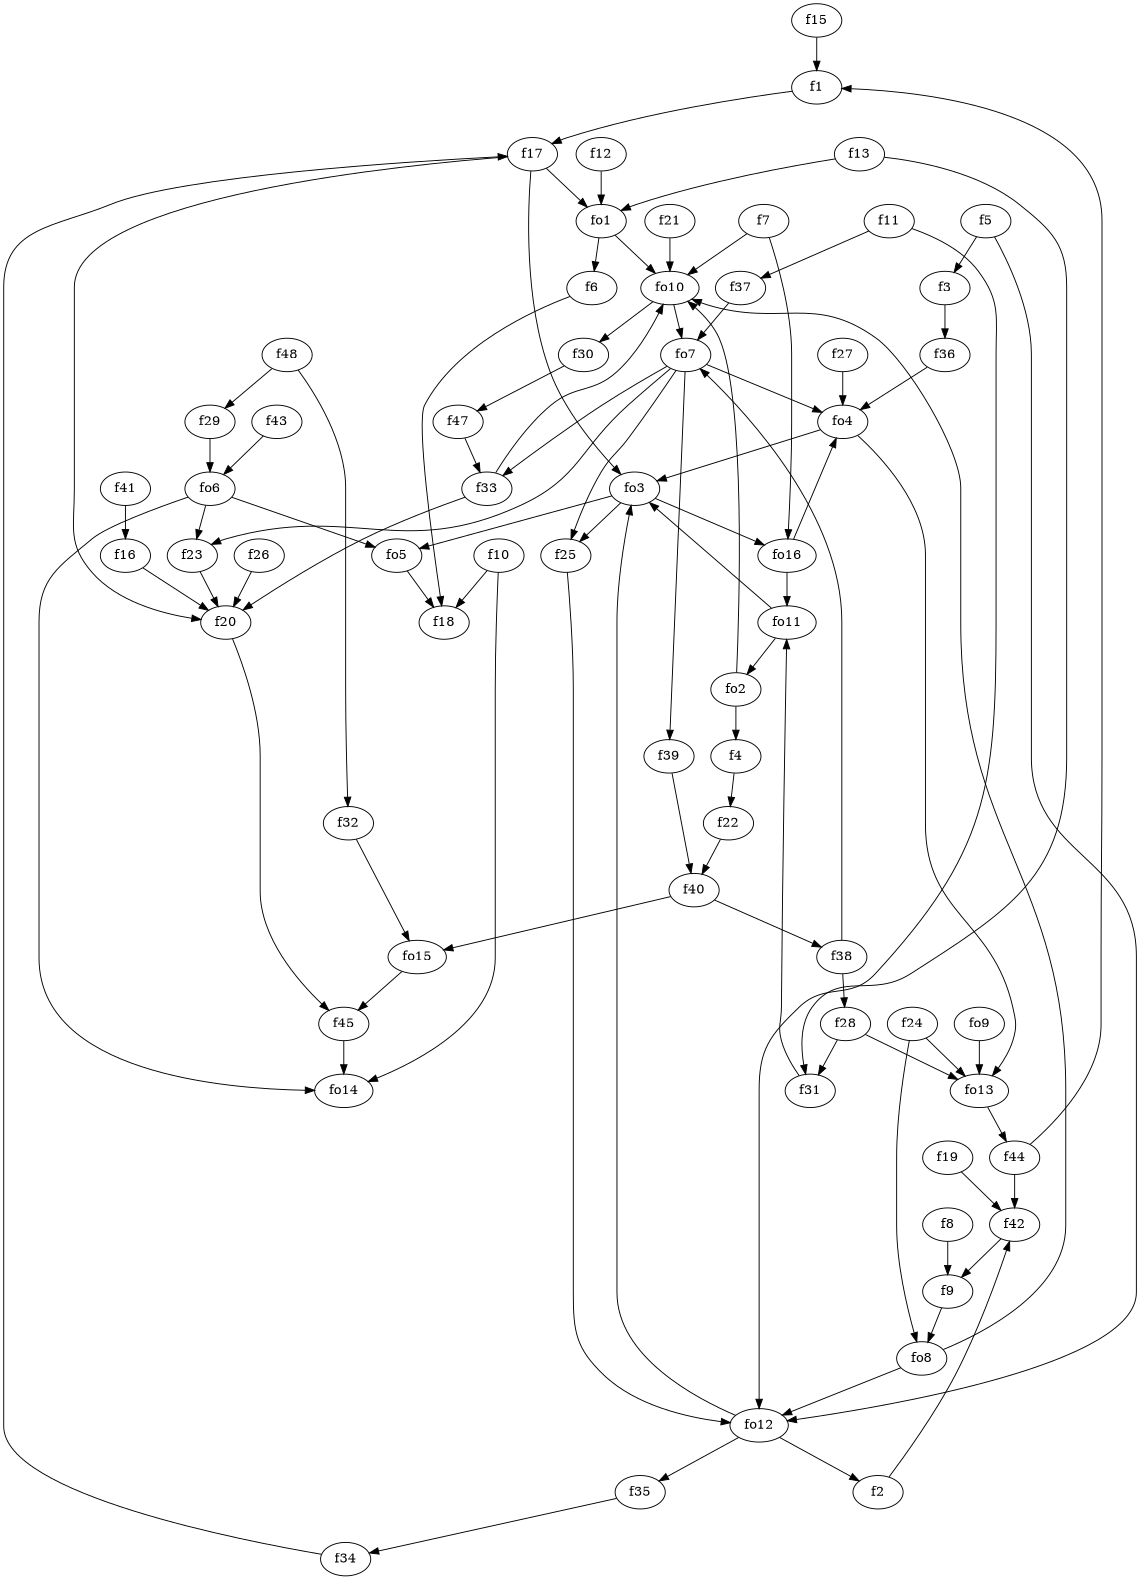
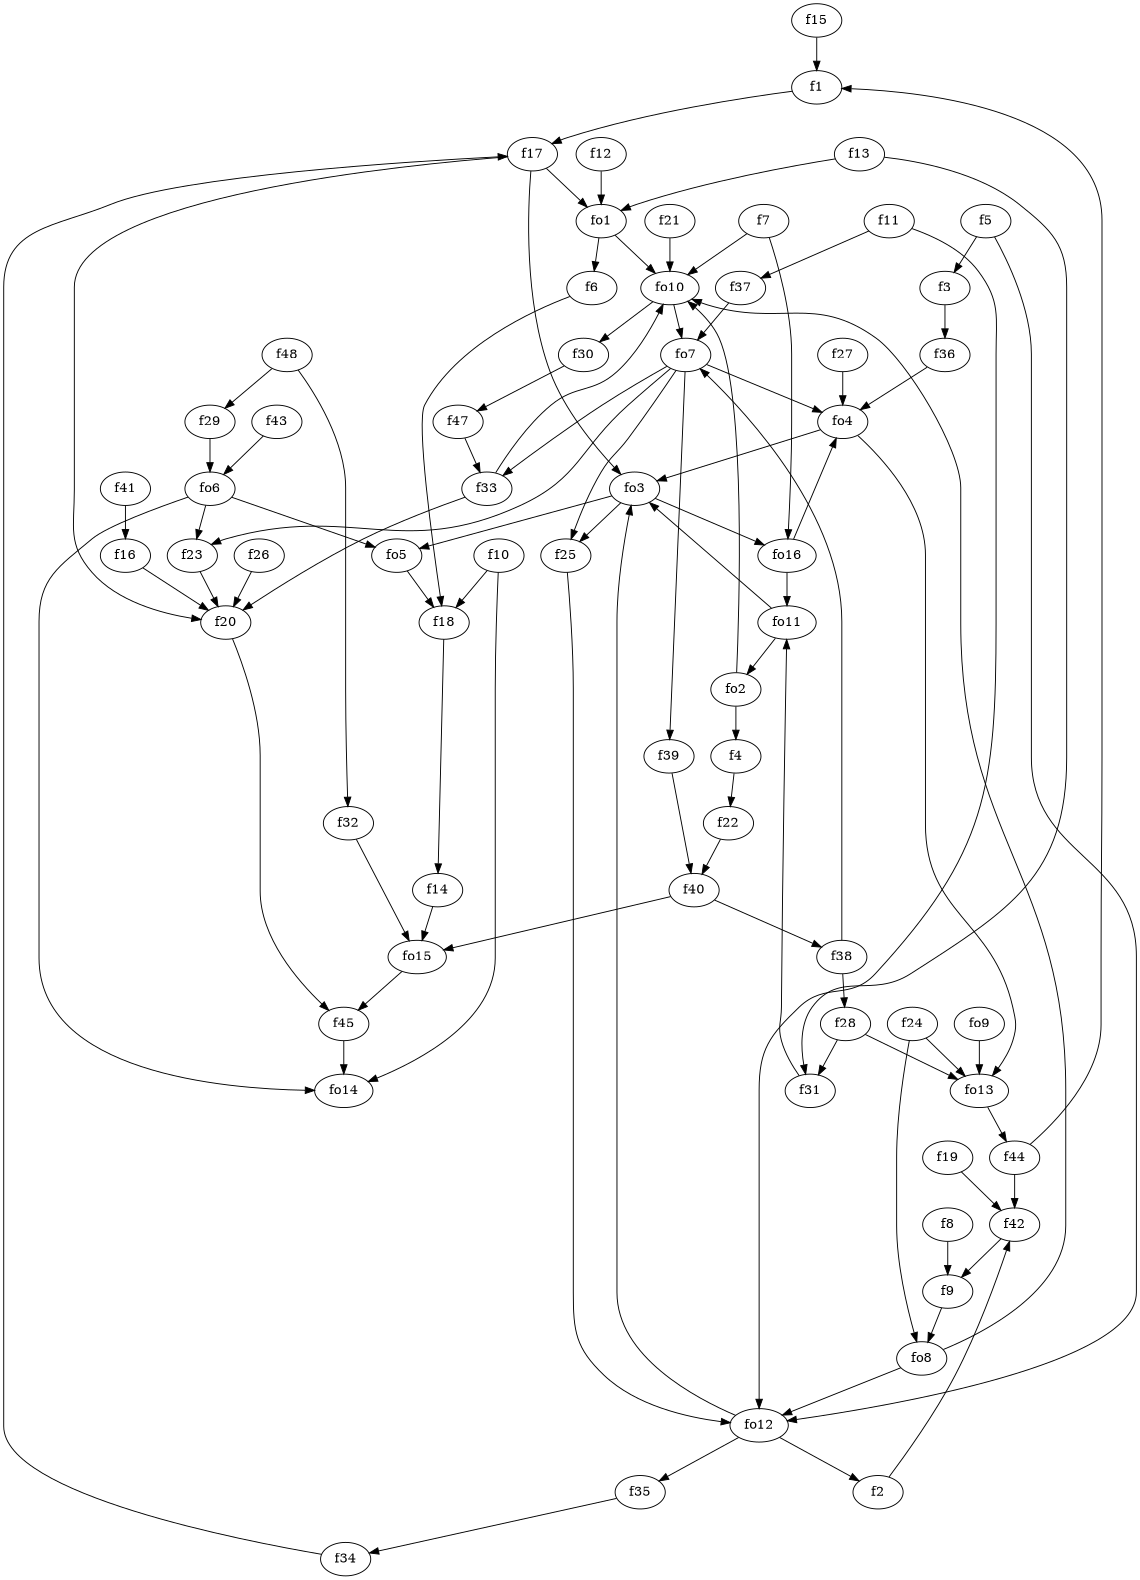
node "f14": added
